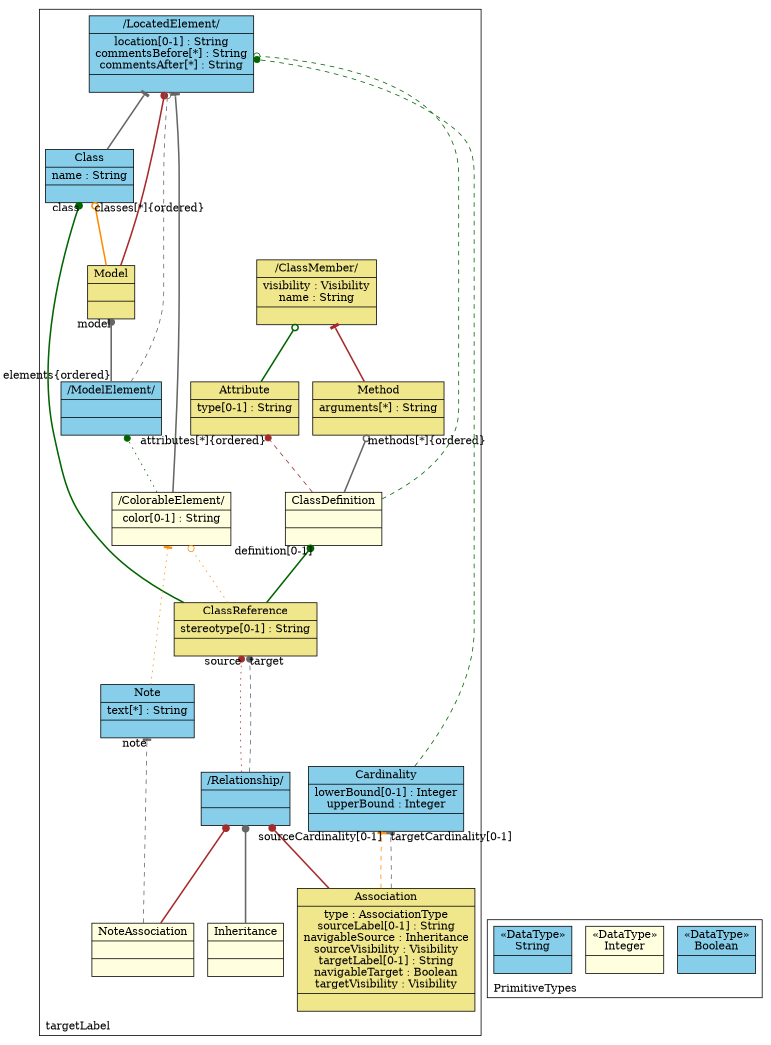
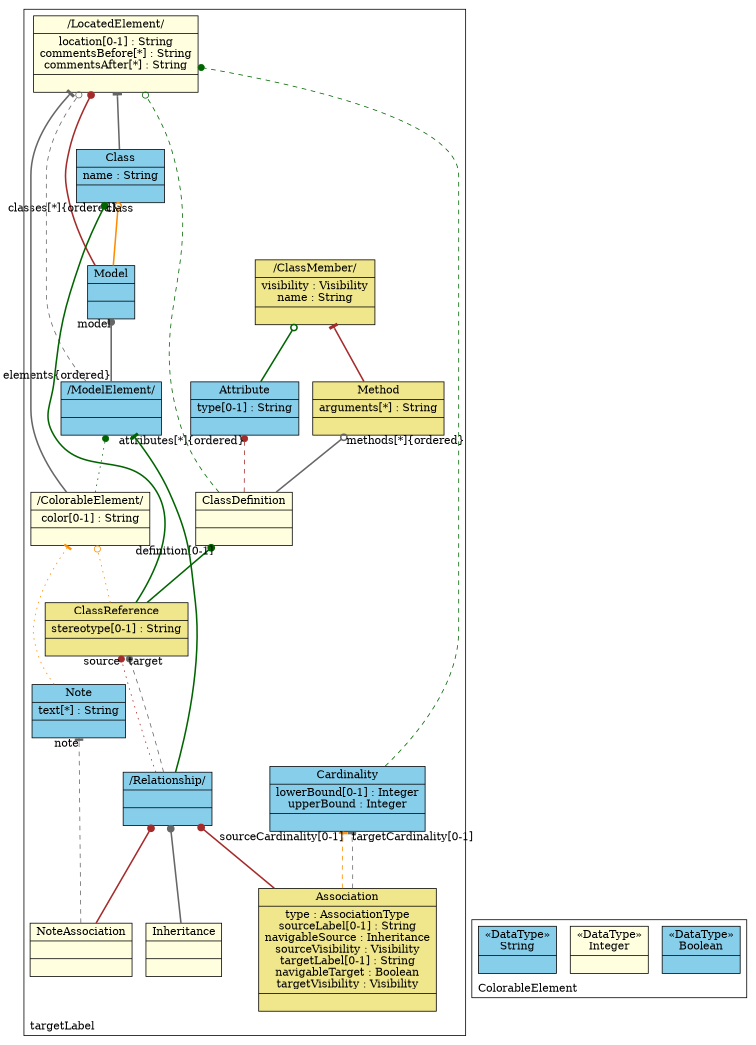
node "/LocatedElement/": fillcolor skyblue -> lightyellow
node "Model": fillcolor khaki -> skyblue
node "Attribute": fillcolor khaki -> skyblue
edge "/Relationship/" -> "/ModelElement/": added
cluster "PrimitiveTypes": label "PrimitiveTypes" -> "ColorableElement"
